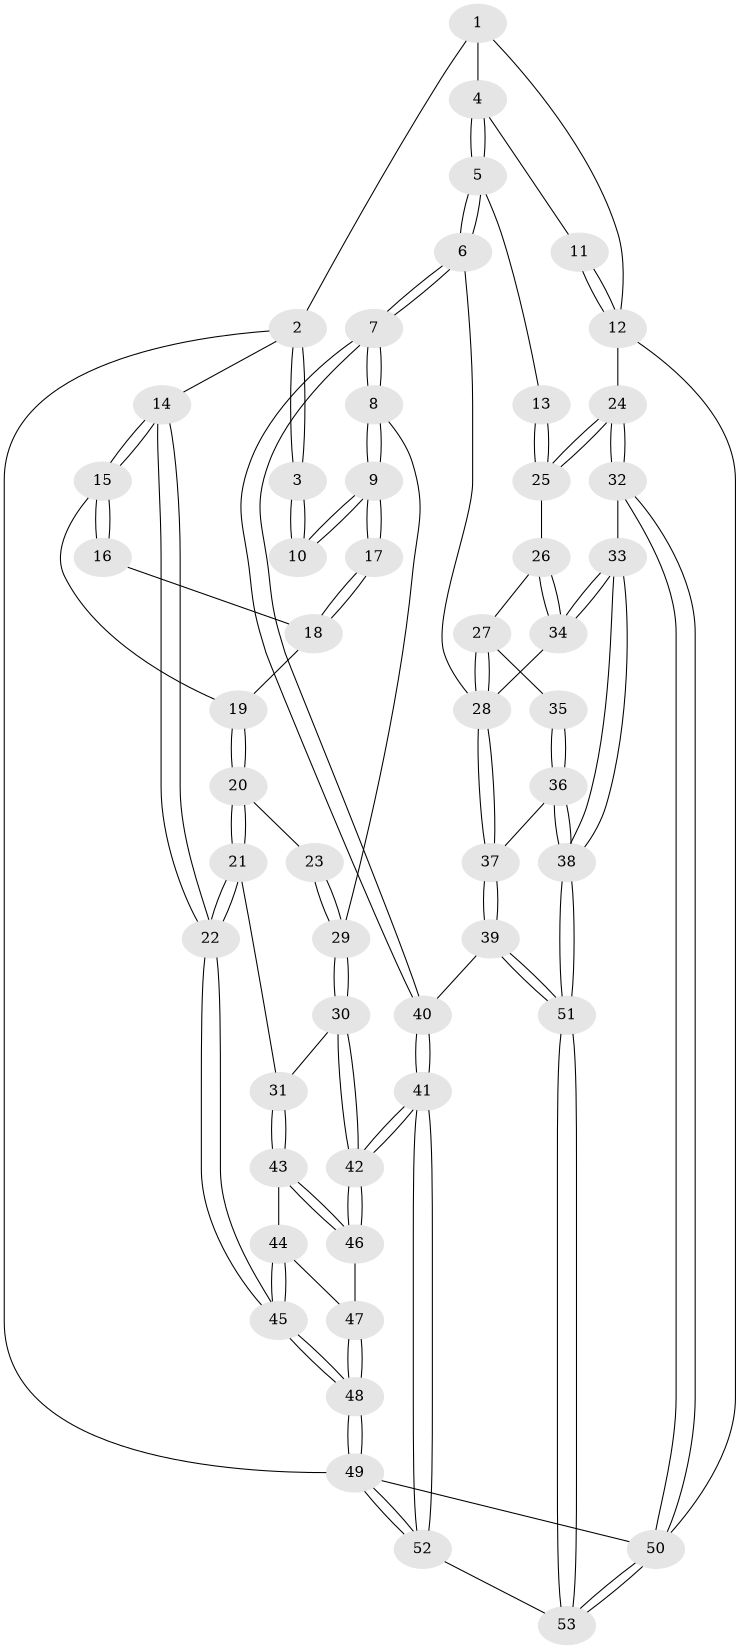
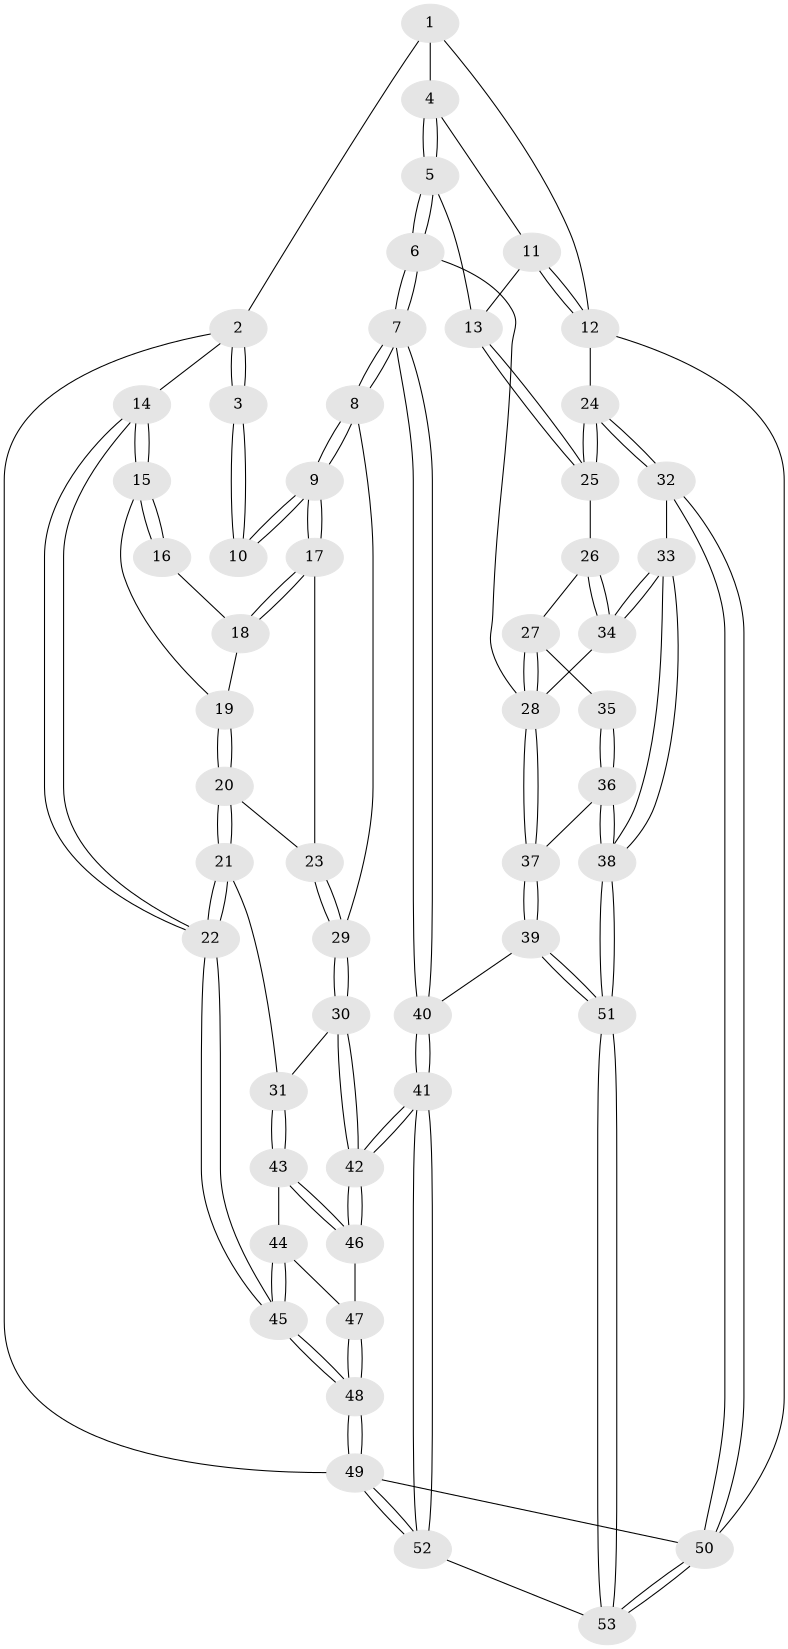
edge "11" -- "13": added
edge "17" -- "23": added
